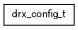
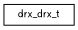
node "drx_config_t": label "drx_config_t" -> "drx_drx_t"
